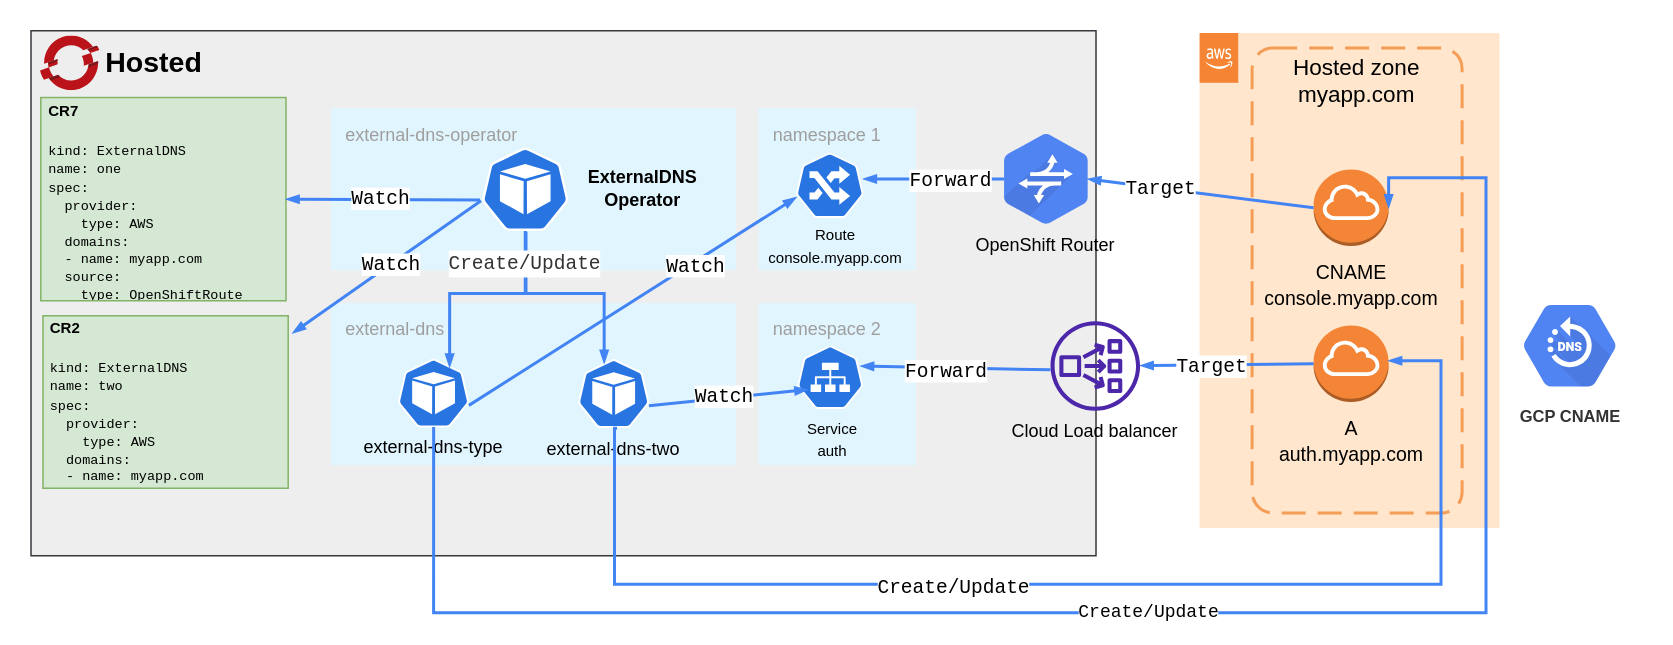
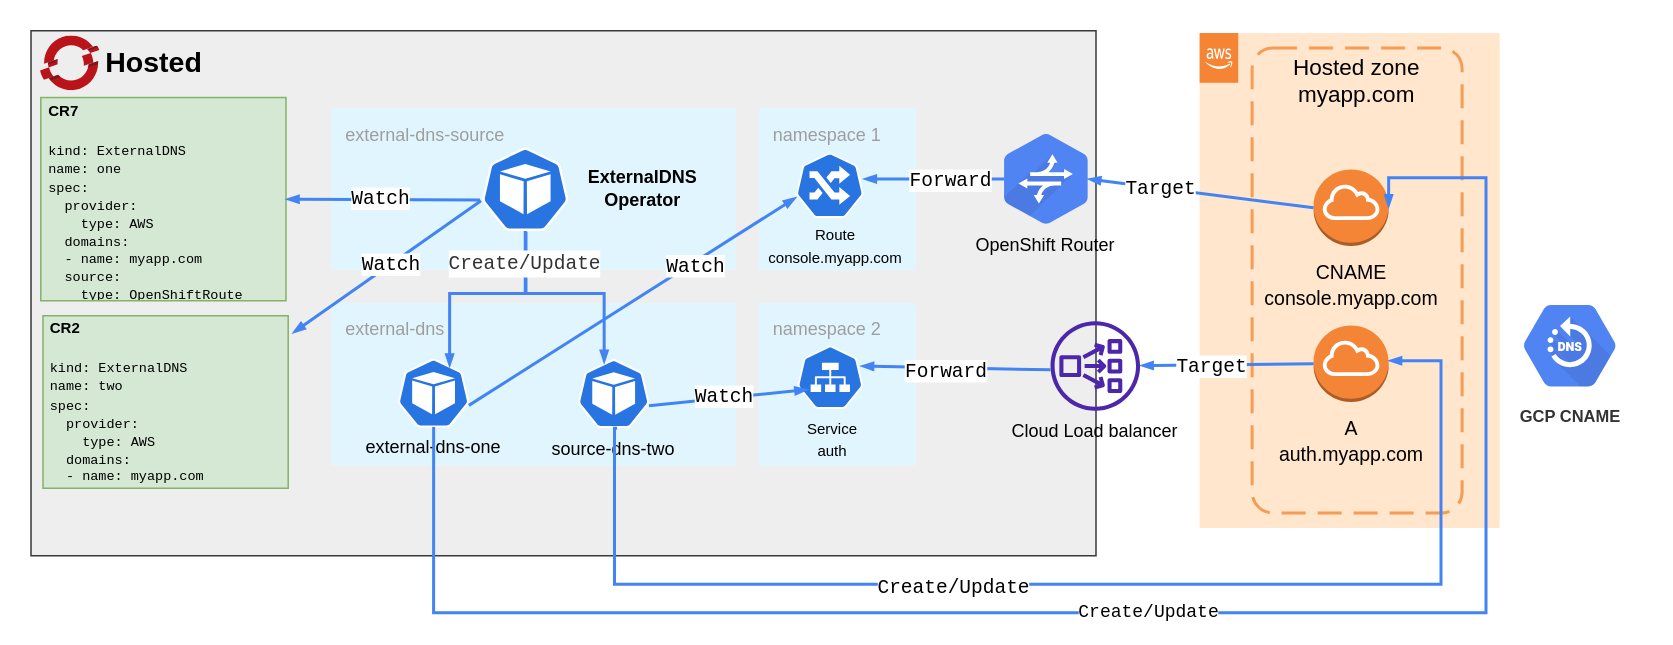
node "external-dns-operator": label "external-dns-operator" -> "external-dns-source"
node "external-dns-type": label "external-dns-type" -> "external-dns-one"
node "external-dns-two": label "external-dns-two" -> "source-dns-two"
